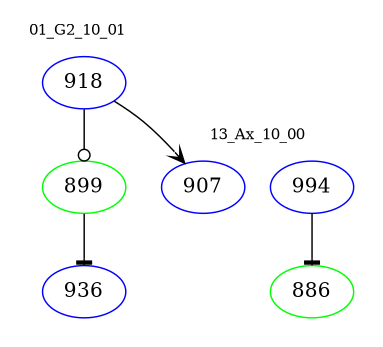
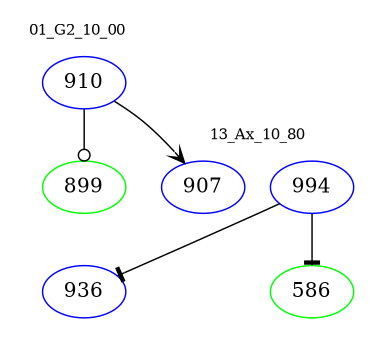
cluster "01_G2_10_01": label "01_G2_10_01" -> "01_G2_10_00"
node "918": label "918" -> "910"
cluster "13_Ax_10_00": label "13_Ax_10_00" -> "13_Ax_10_80"
edge "899" -> "936": now "994" -> "936"
node "886": label "886" -> "586"
